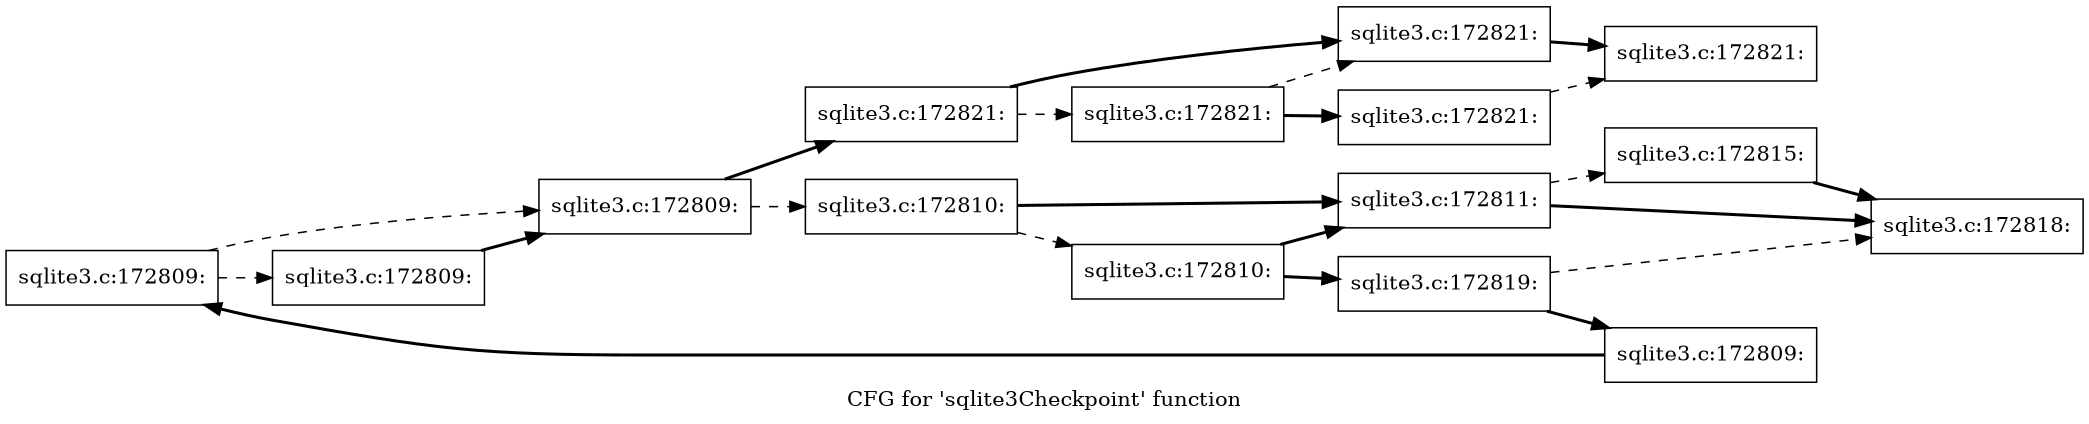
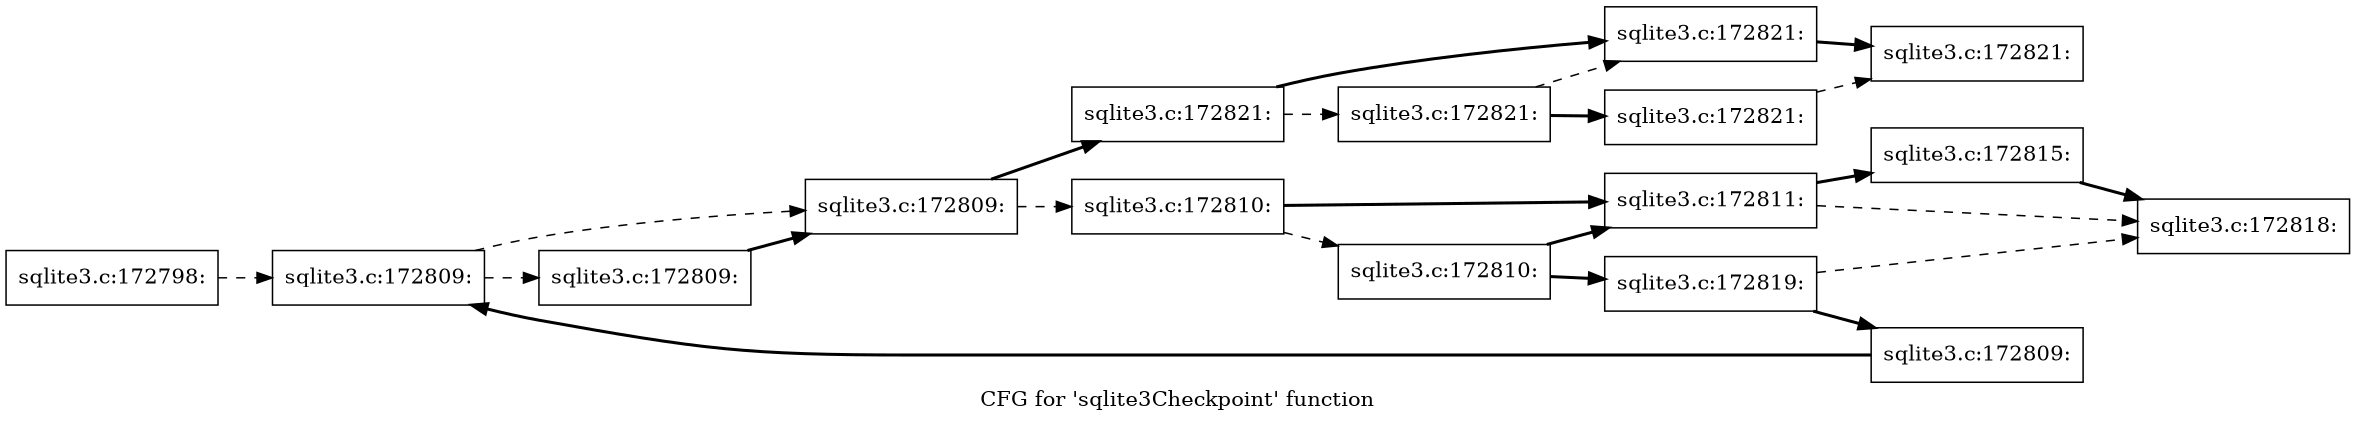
edge "sqlite3.c:172811:" -> "sqlite3.c:172815:": style dashed -> bold
edge "sqlite3.c:172811:" -> "sqlite3.c:172818:": style bold -> dashed
node "sqlite3.c:172798:": added
